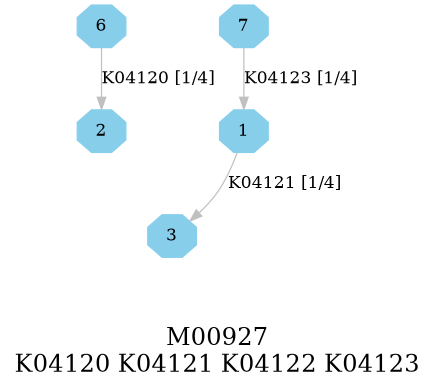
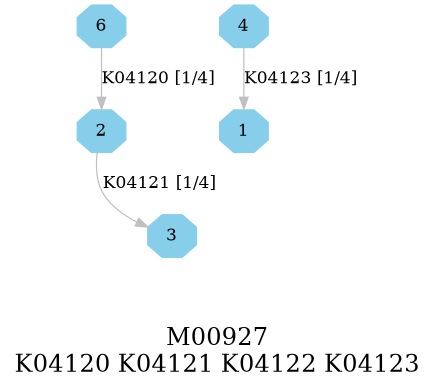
node "7": label "7" -> "4"
edge "1" -> "3": now "2" -> "3"
